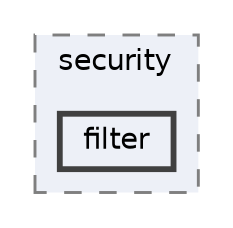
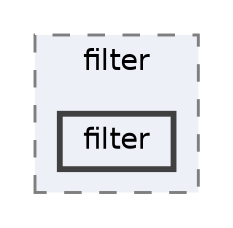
cluster "security": label "security" -> "filter"
